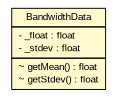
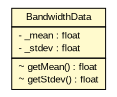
node "BandwidthData": text "- _float : float" -> "- _mean : float"
